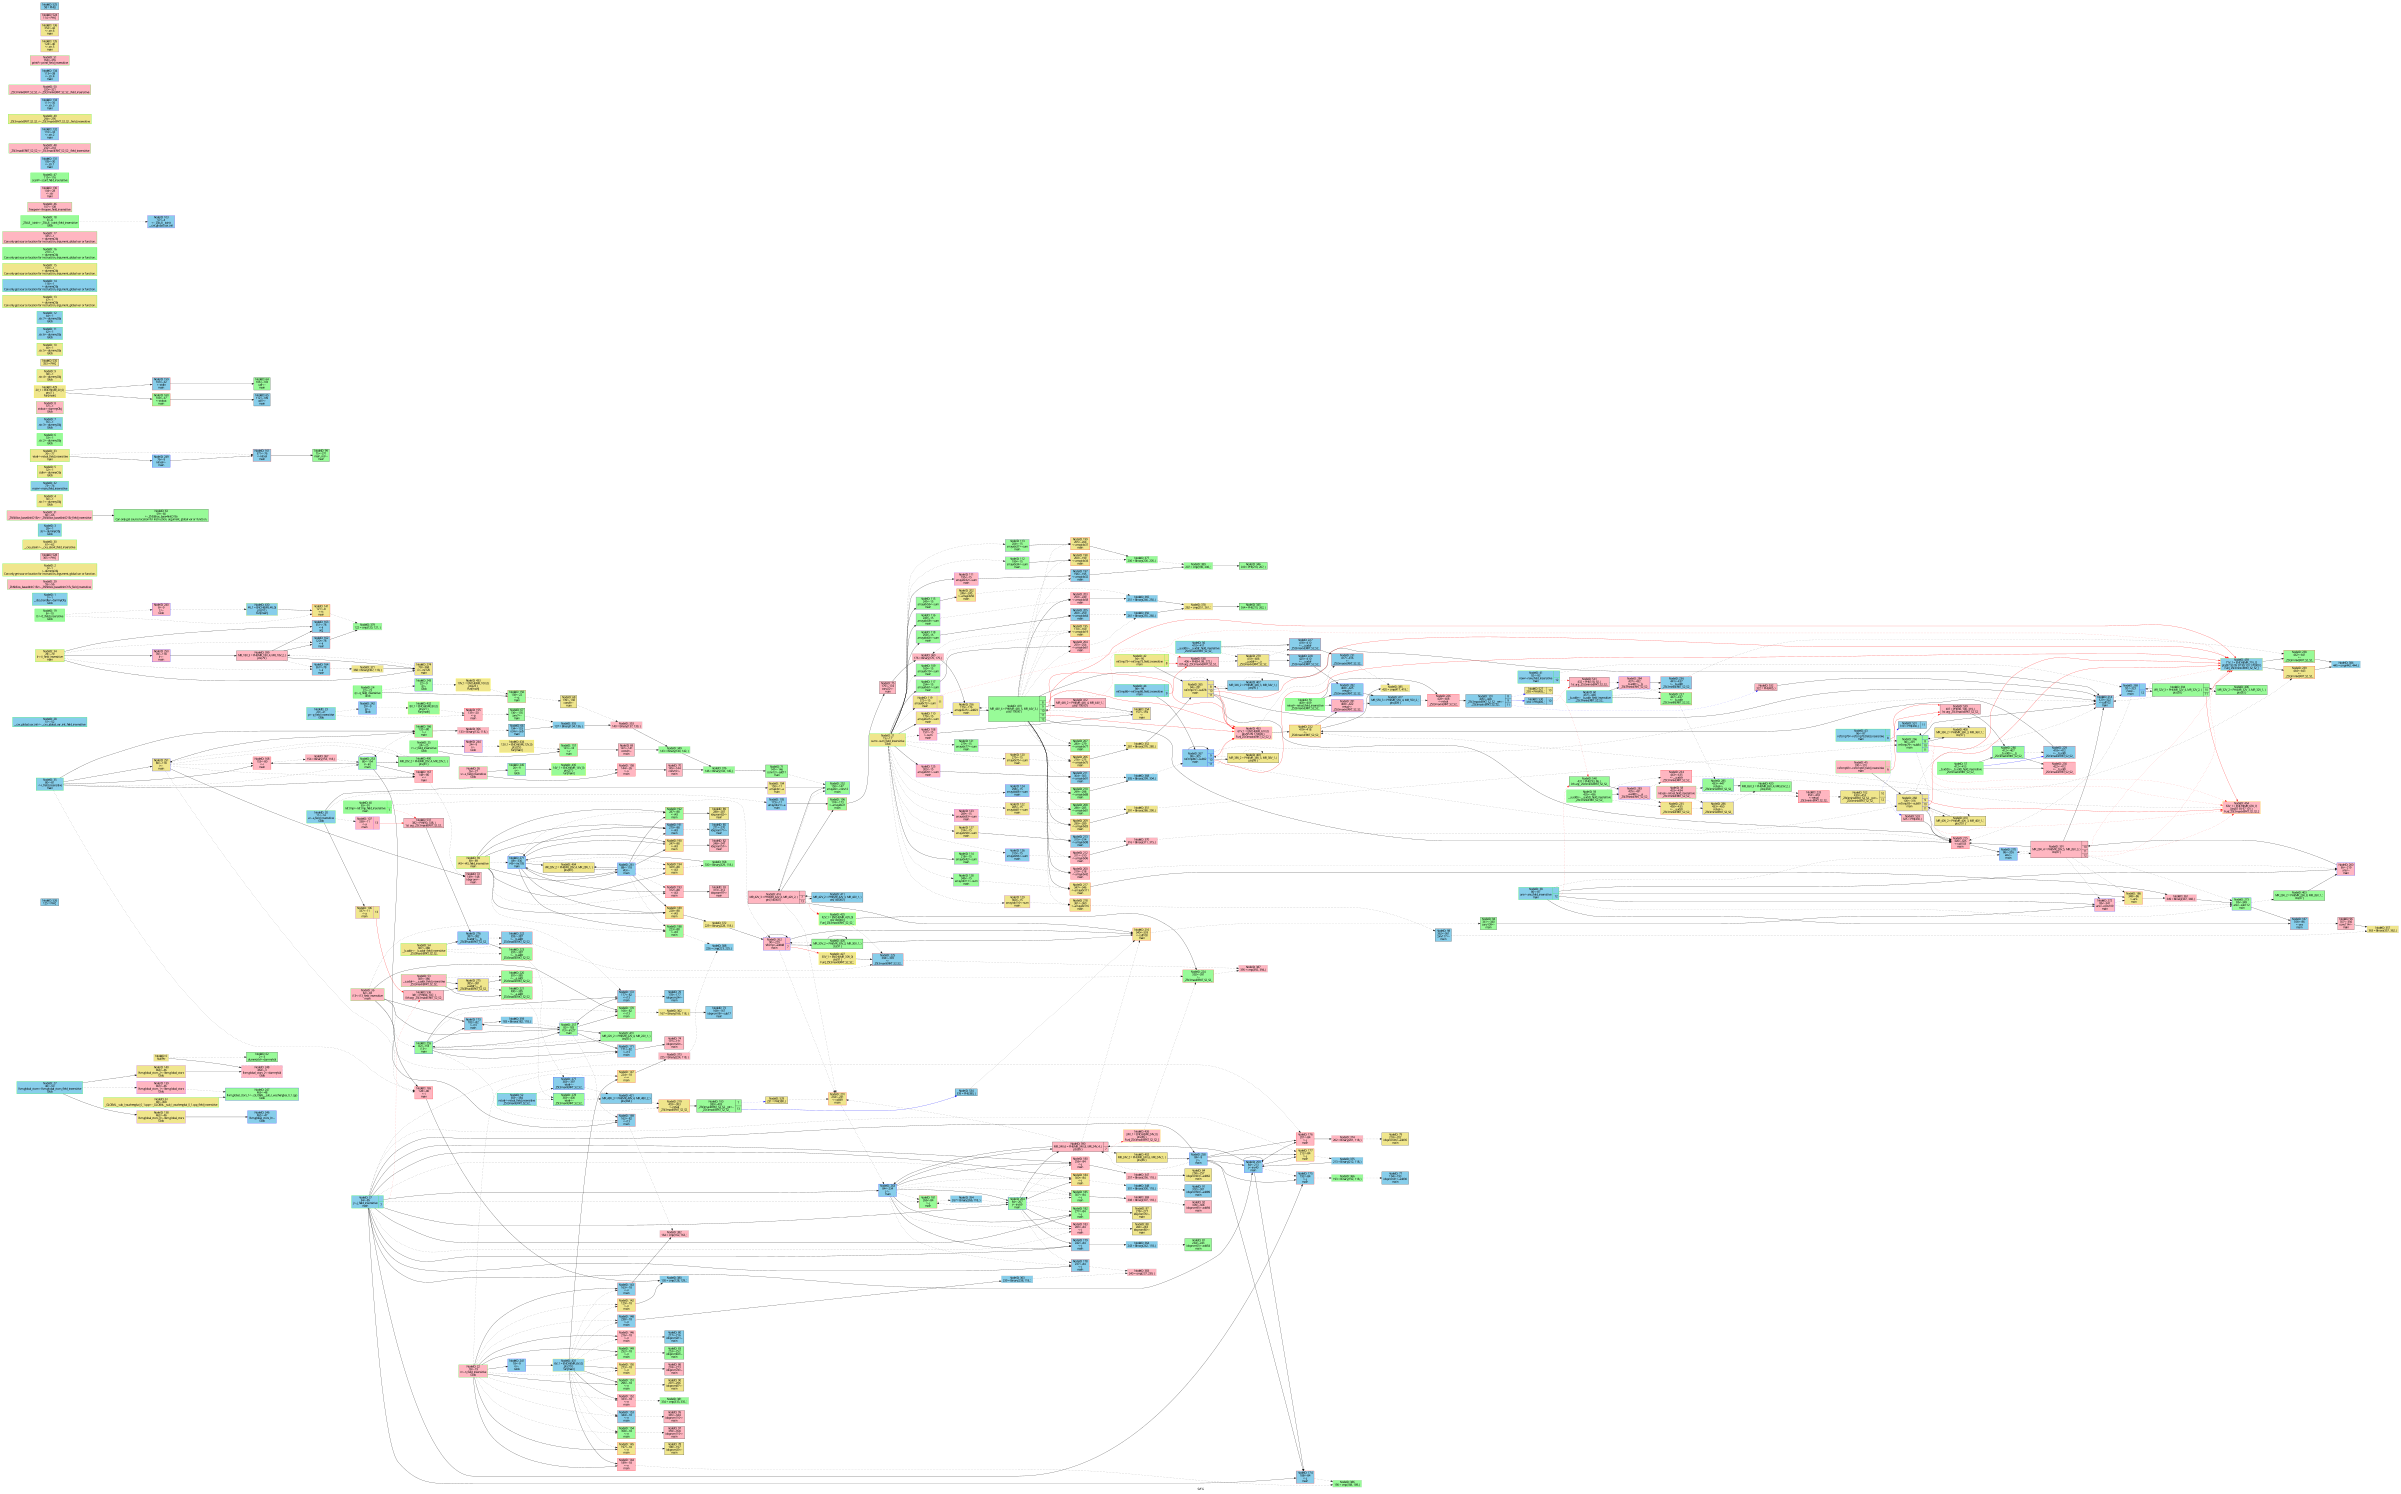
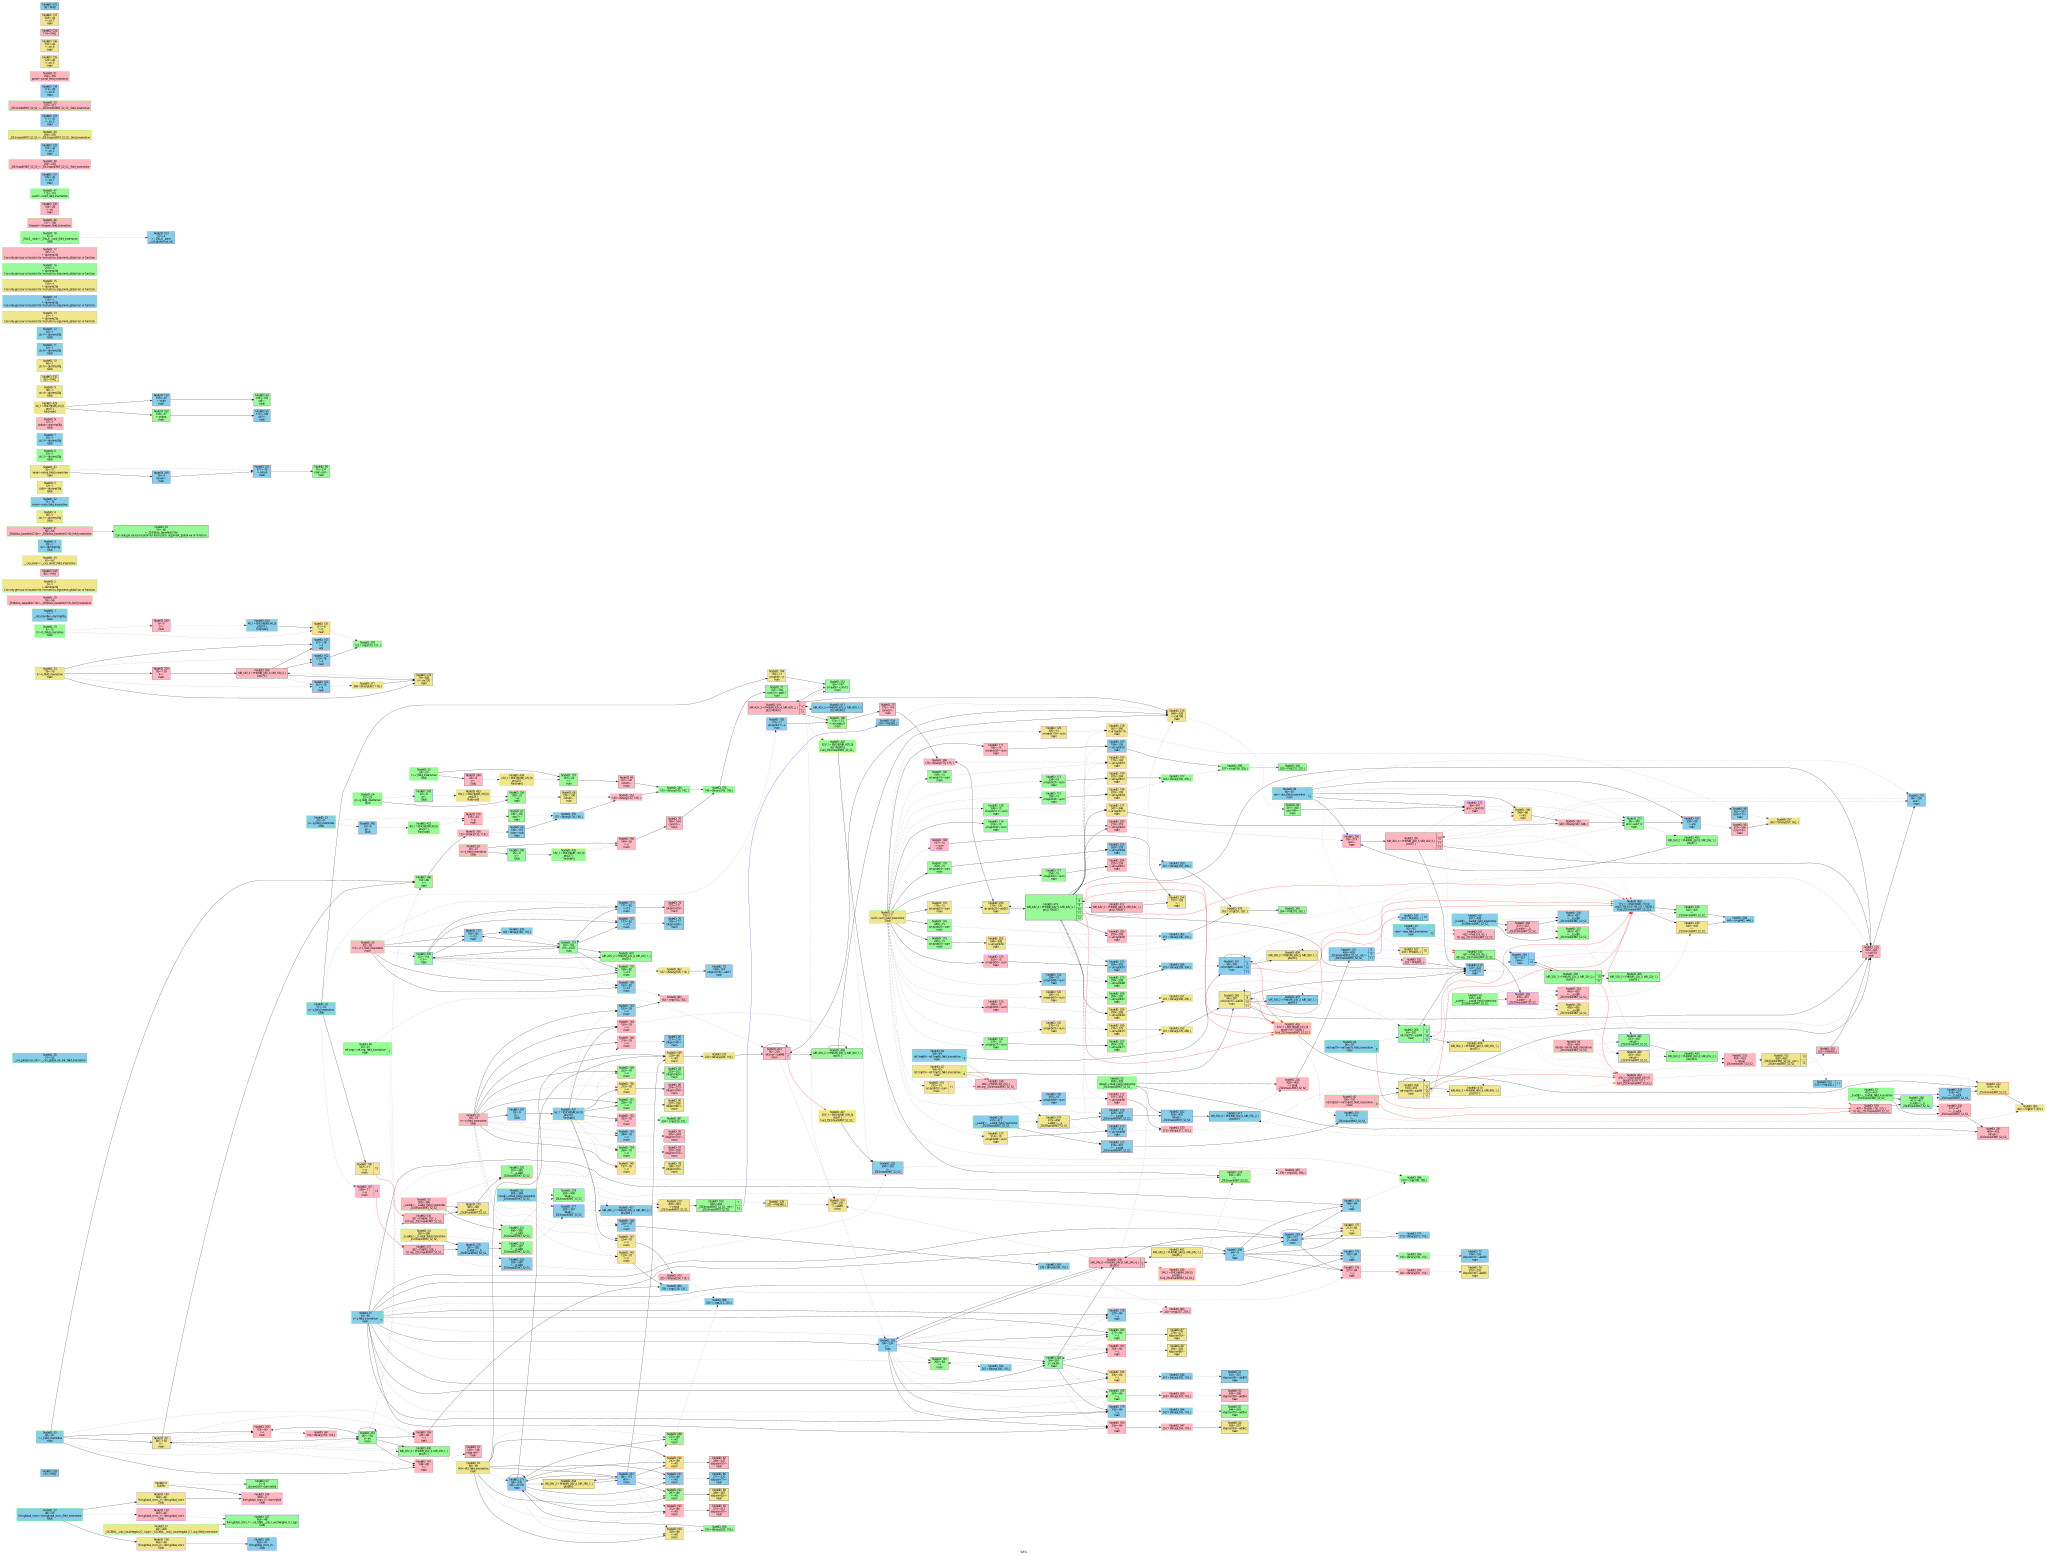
node "NodeID: 137": added
node "NodeID: 281": color blue -> red
edge "NodeID: 232" -> "NodeID: 281": now "NodeID: 230" -> "NodeID: 281"
edge "NodeID: 251" -> "NodeID: 72": now "NodeID: 251" -> "NodeID: 253"
